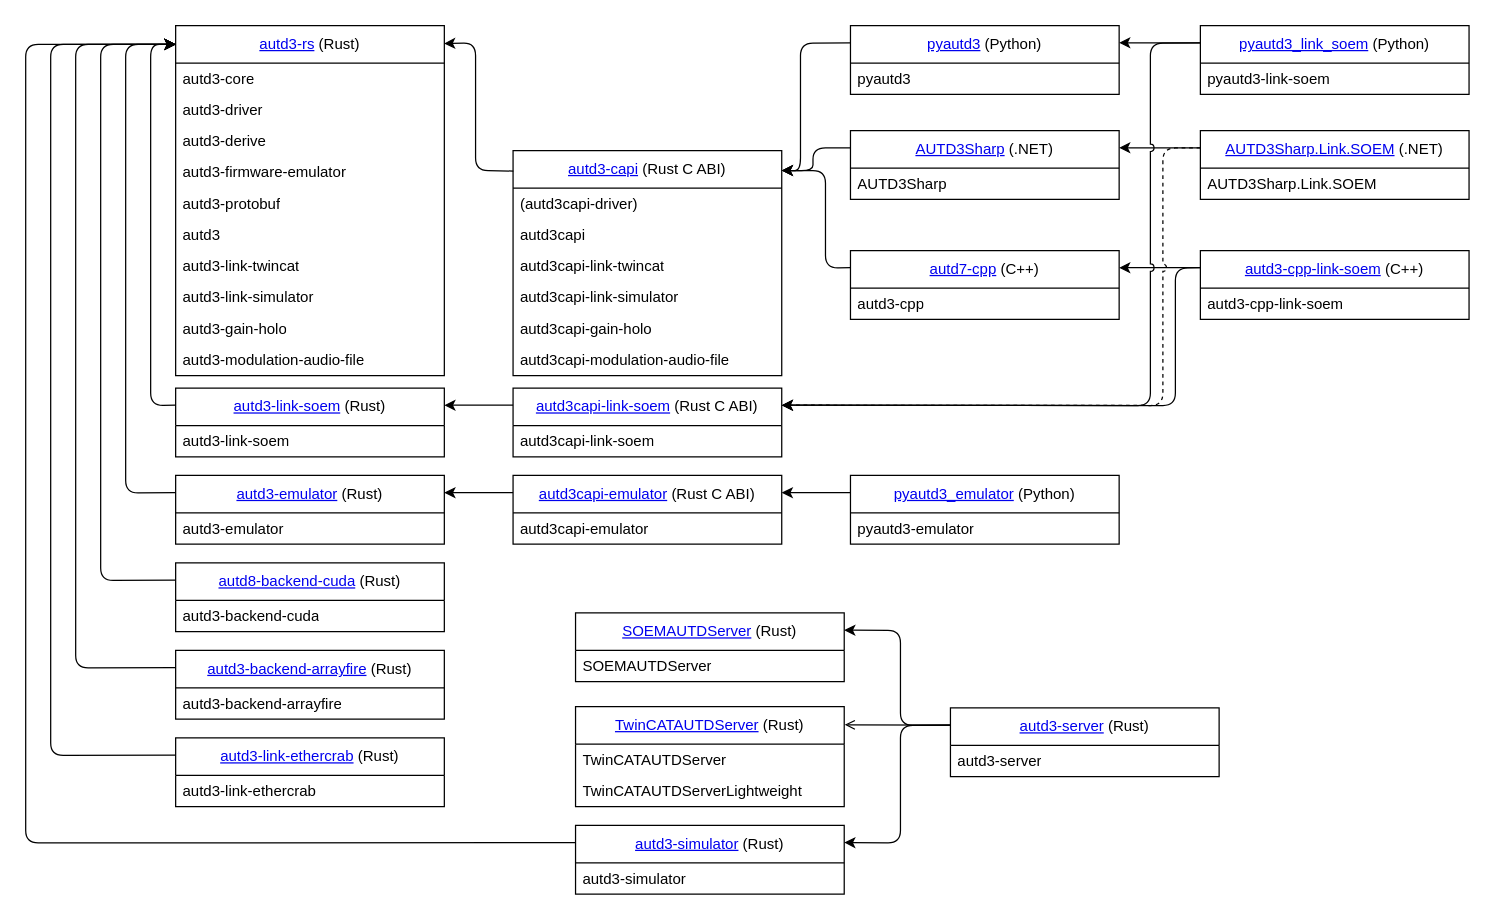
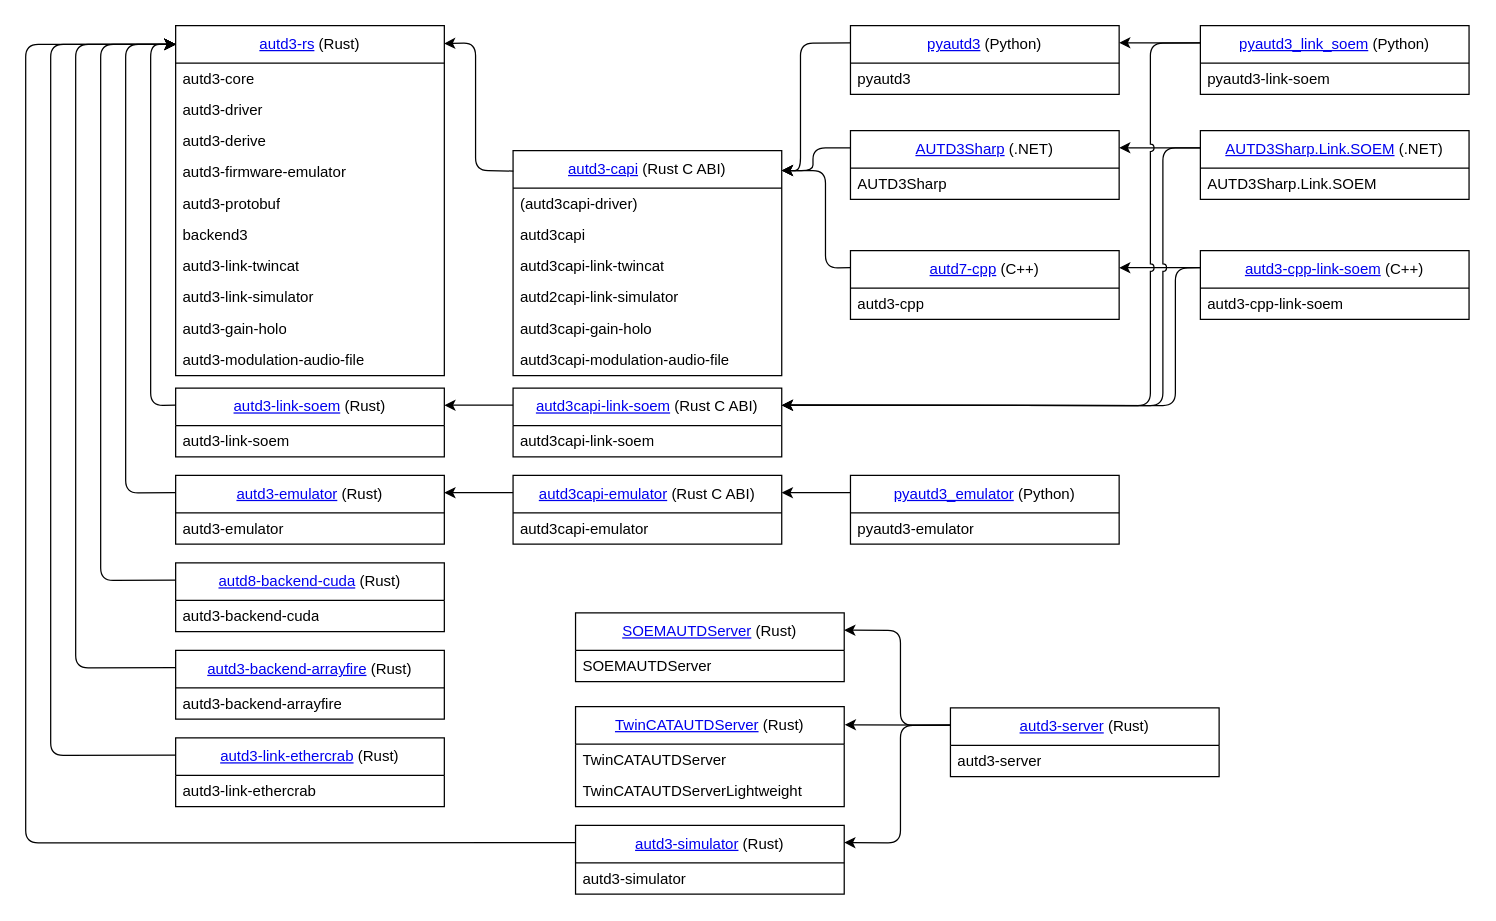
node "autd3": label "autd3" -> "backend3"
edge "AUTD3Sharp.Link.SOEM (.NET)" -> "autd3capi-link-soem (Rust C ABI)": style dashed -> solid
node "autd3capi-link-simulator": label "autd3capi-link-simulator" -> "autd2capi-link-simulator"
edge "autd3-server (Rust)" -> "TwinCATAUTDServer (Rust)": arrowhead open -> classic
